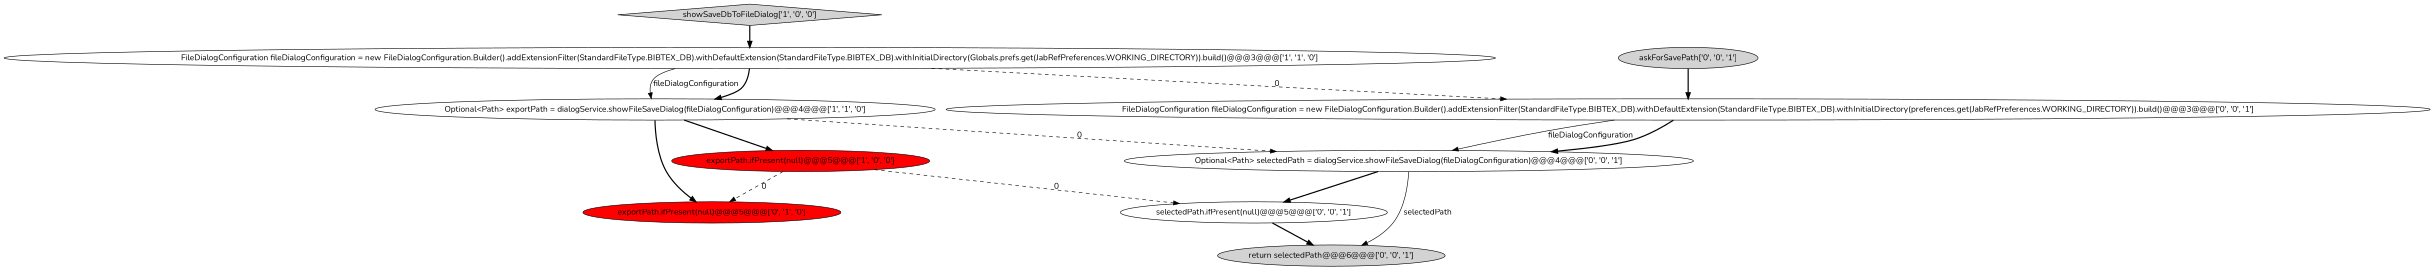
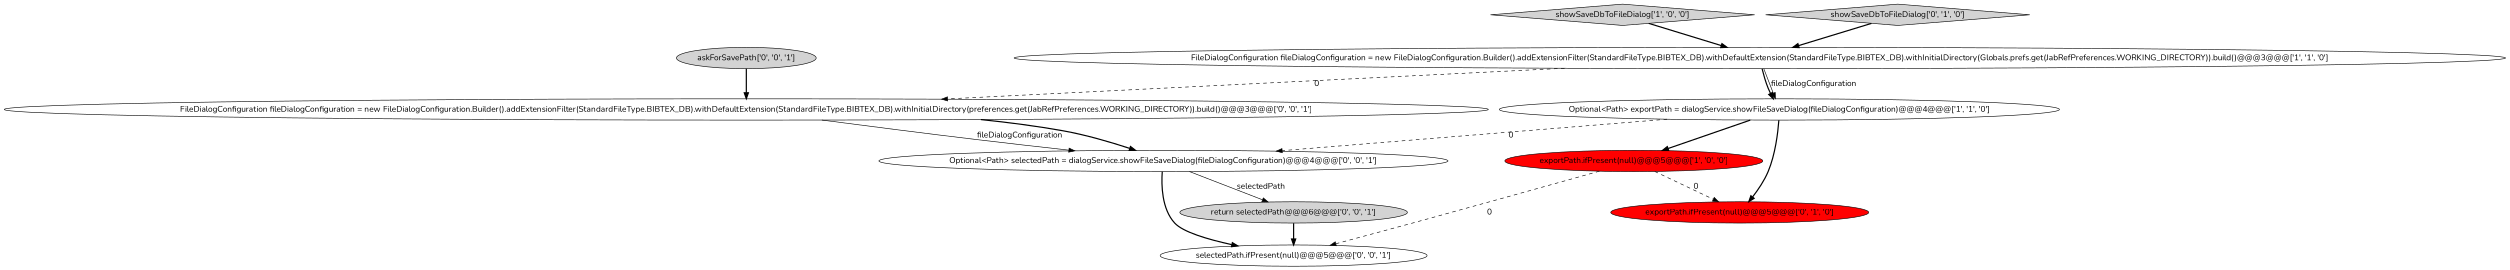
node "showSaveDbToFileDialog['0', '1', '0']": added
edge "selectedPath.ifPresent(null)@@@5@@@['0', '0', '1']" -> "return selectedPath@@@6@@@['0', '0', '1']": reversed
